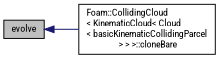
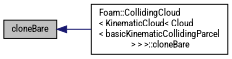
node "evolve": label "evolve" -> "cloneBare"
